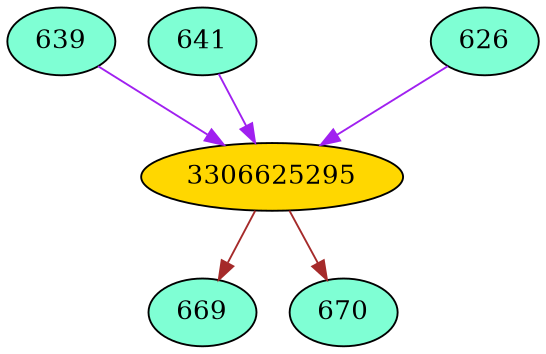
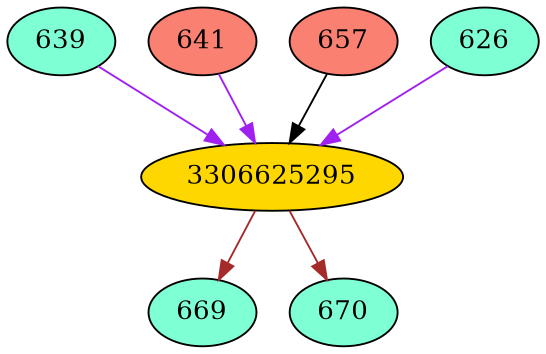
node "641": fillcolor aquamarine -> salmon
node "657": added
